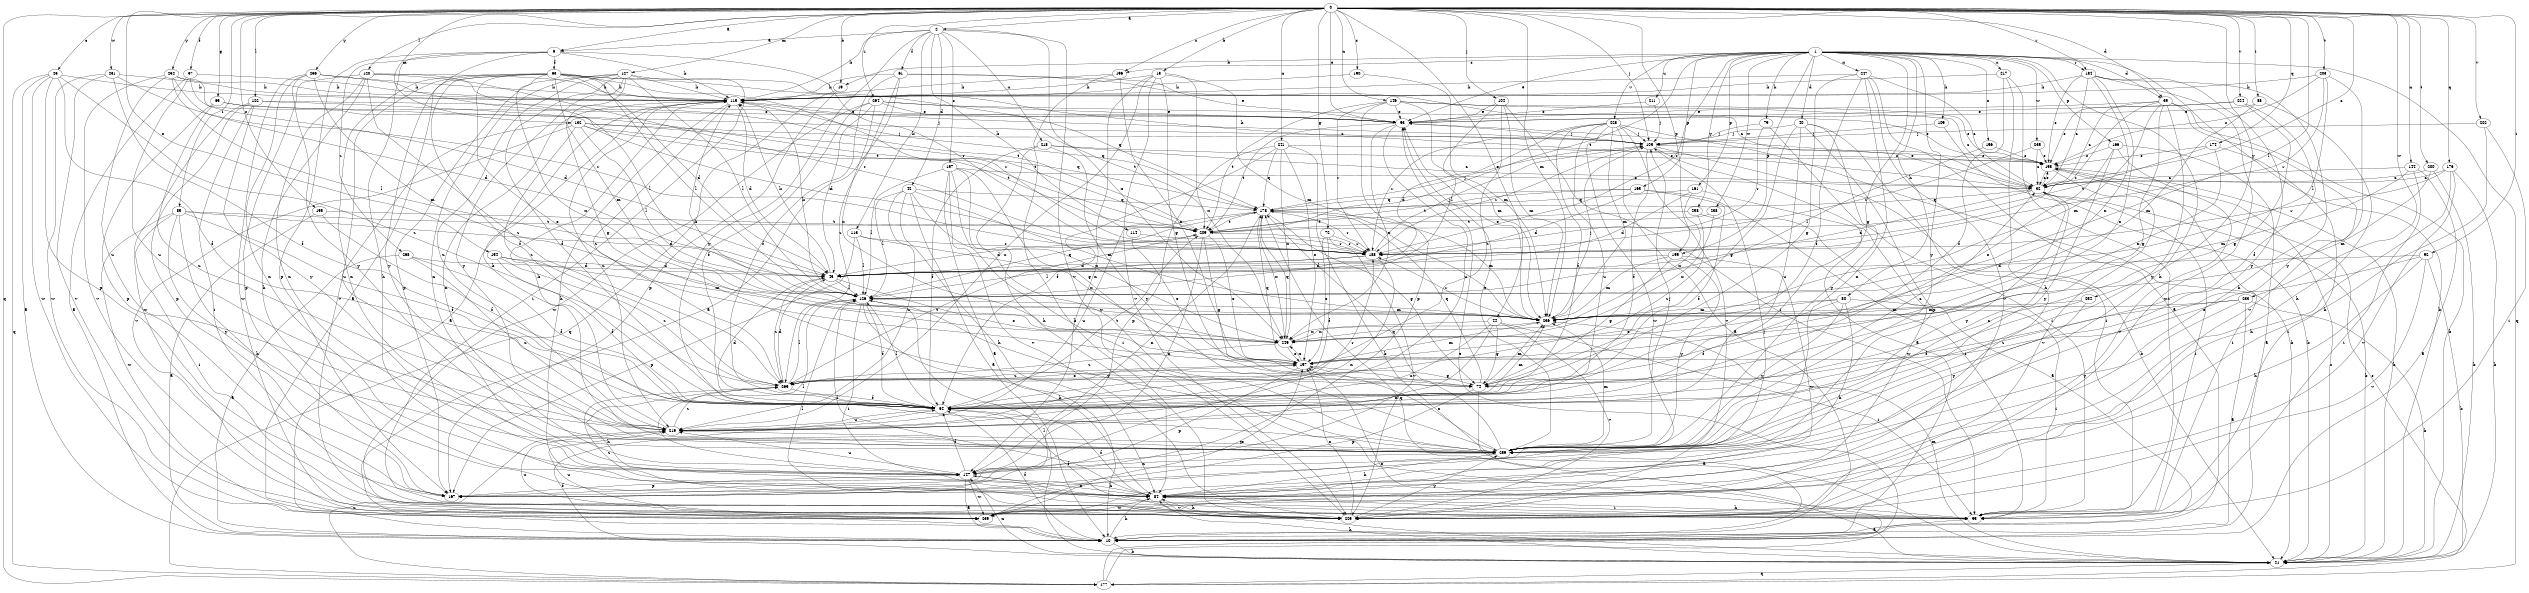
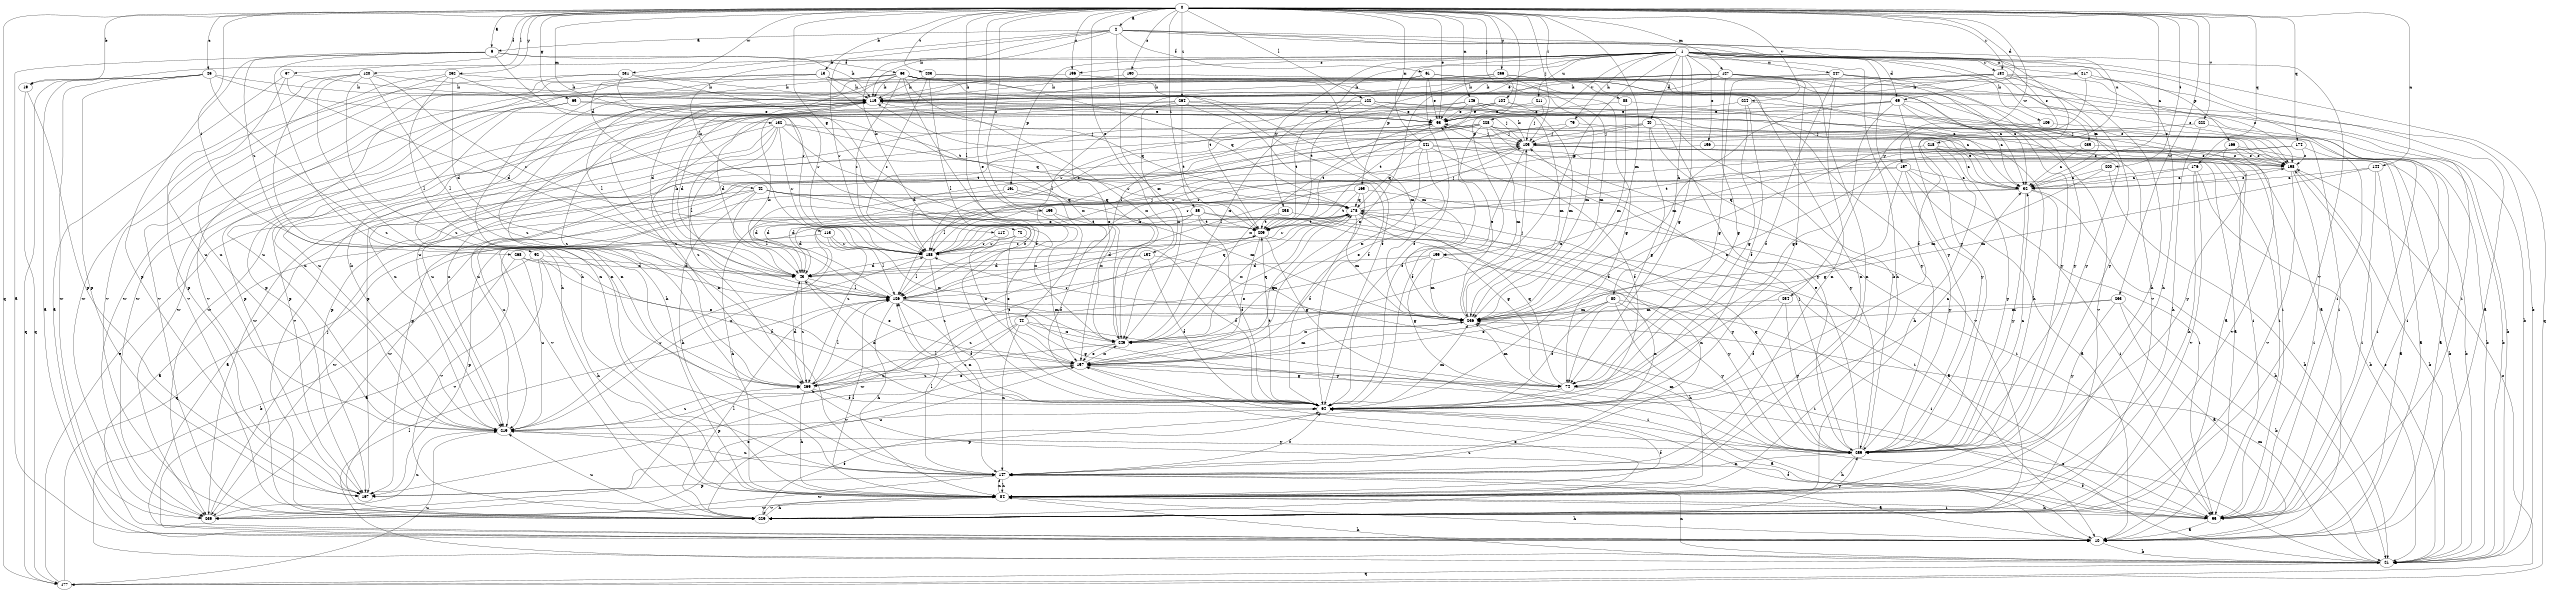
node "238": removed
